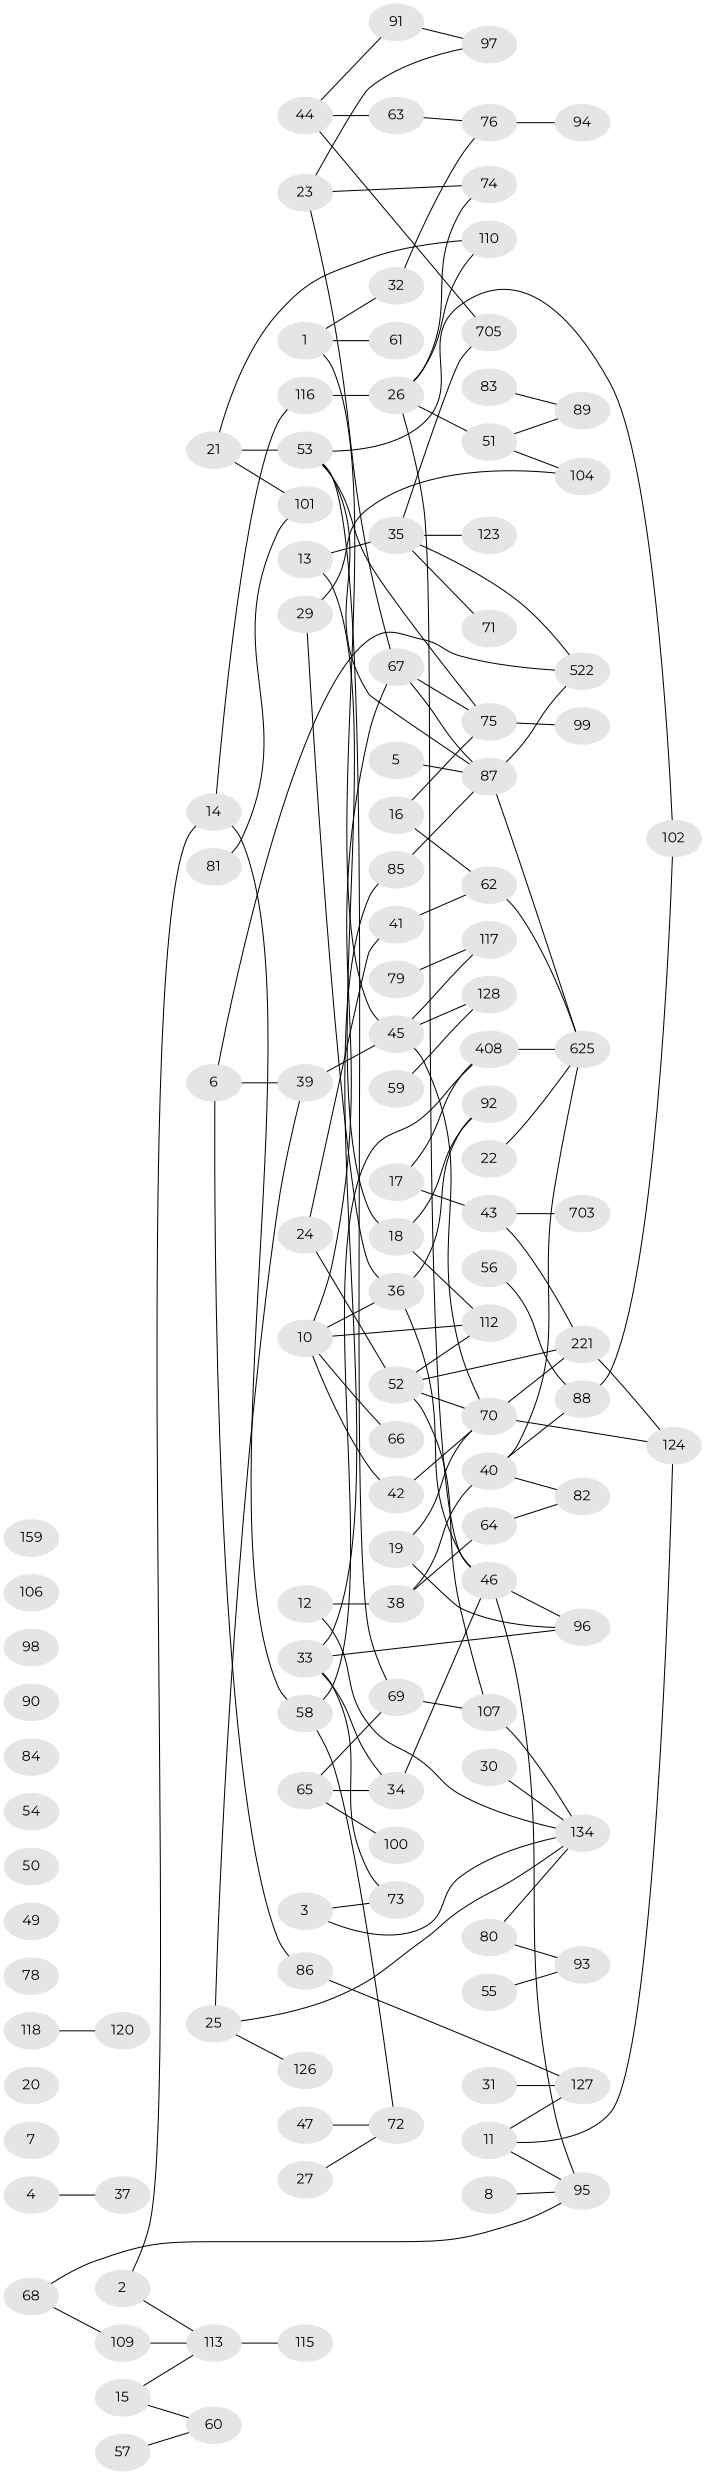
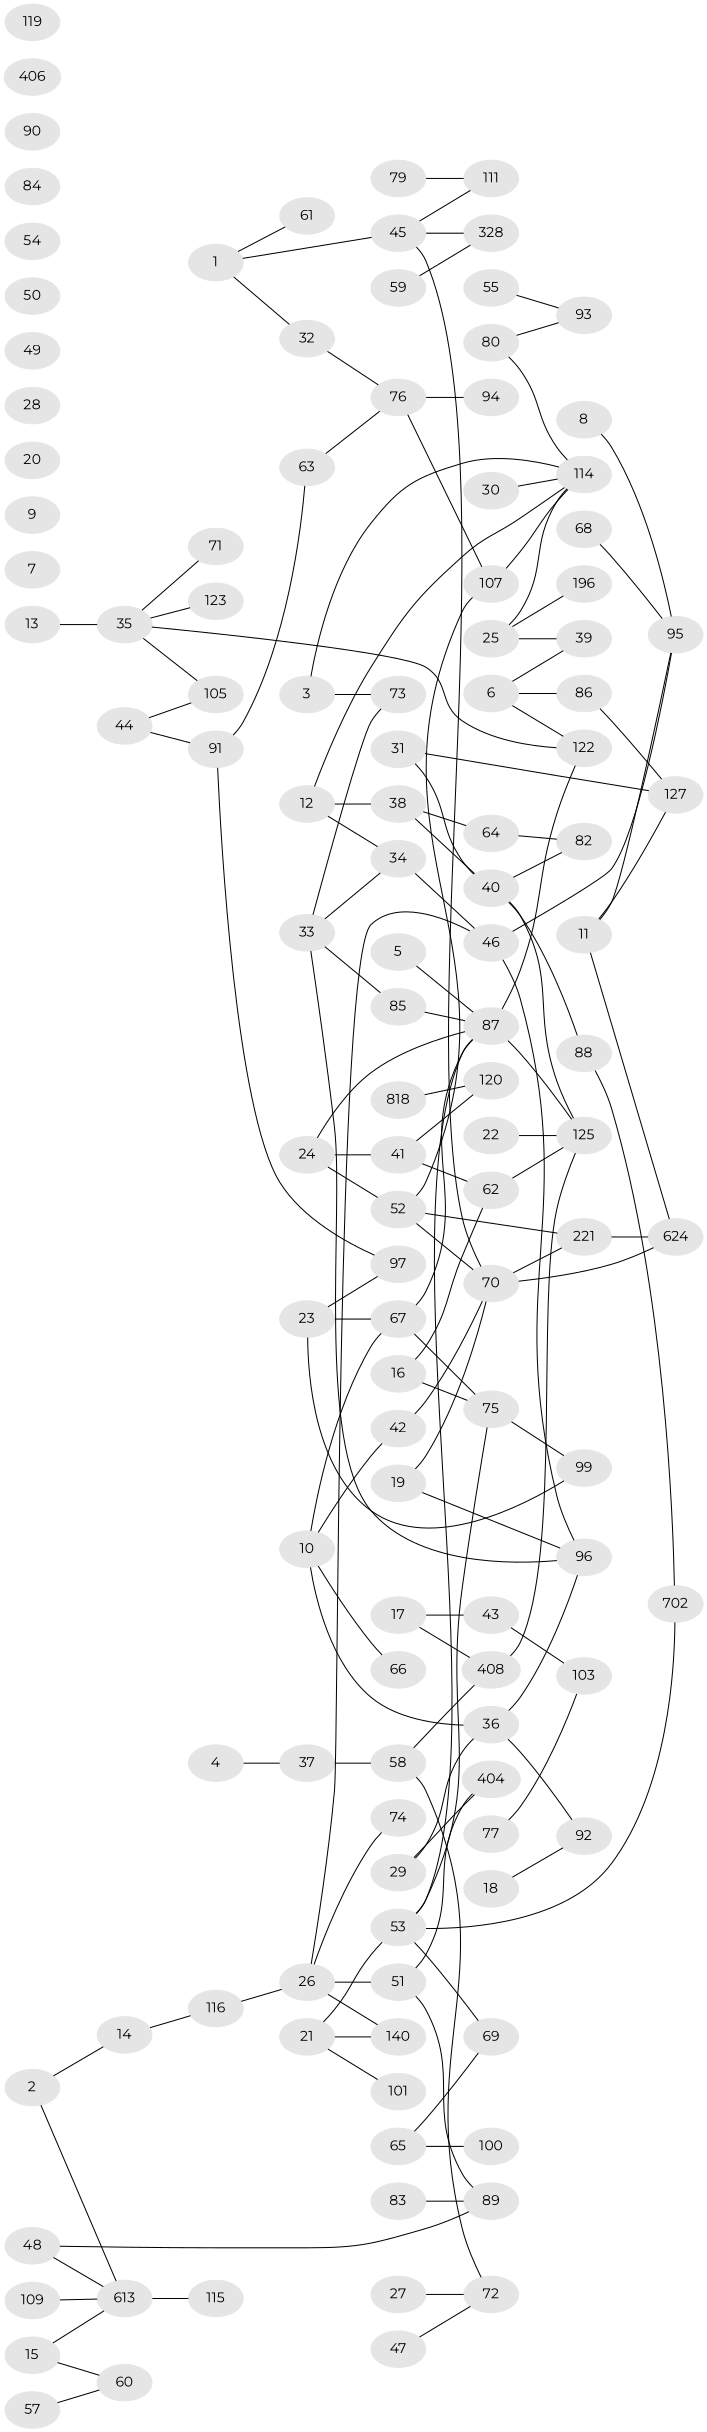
edge "44" -- "63": now "91" -- "63"
edge "74" -- "23": now "99" -- "23"
node "110": label "110" -> "140"
node "705": label "705" -> "105"
node "104": label "104" -> "404"
node "9": added
node "522": label "522" -> "122"
edge "31" -- "40": added
node "102": label "102" -> "702"
node "81": removed
edge "13" -- "18": removed
node "117": label "117" -> "111"
node "128": label "128" -> "328"
node "625": label "625" -> "125"
edge "45" -- "39": removed
edge "87" -- "24": added
edge "120" -- "41": added
node "703": label "703" -> "103"
edge "14" -- "58": now "37" -- "58"
node "56": removed
edge "43" -- "221": removed
node "112": removed
edge "36" -- "46": now "36" -- "96"
node "124": label "124" -> "624"
node "159": label "159" -> "119"
node "106": label "106" -> "406"
node "98": removed
edge "69" -- "107": now "76" -- "107"
edge "65" -- "34": now "12" -- "34"
node "134": label "134" -> "114"
node "77": added
node "78": label "78" -> "28"
node "118": label "118" -> "818"
node "126": label "126" -> "196"
node "48": added
edge "68" -- "109": removed
node "113": label "113" -> "613"
